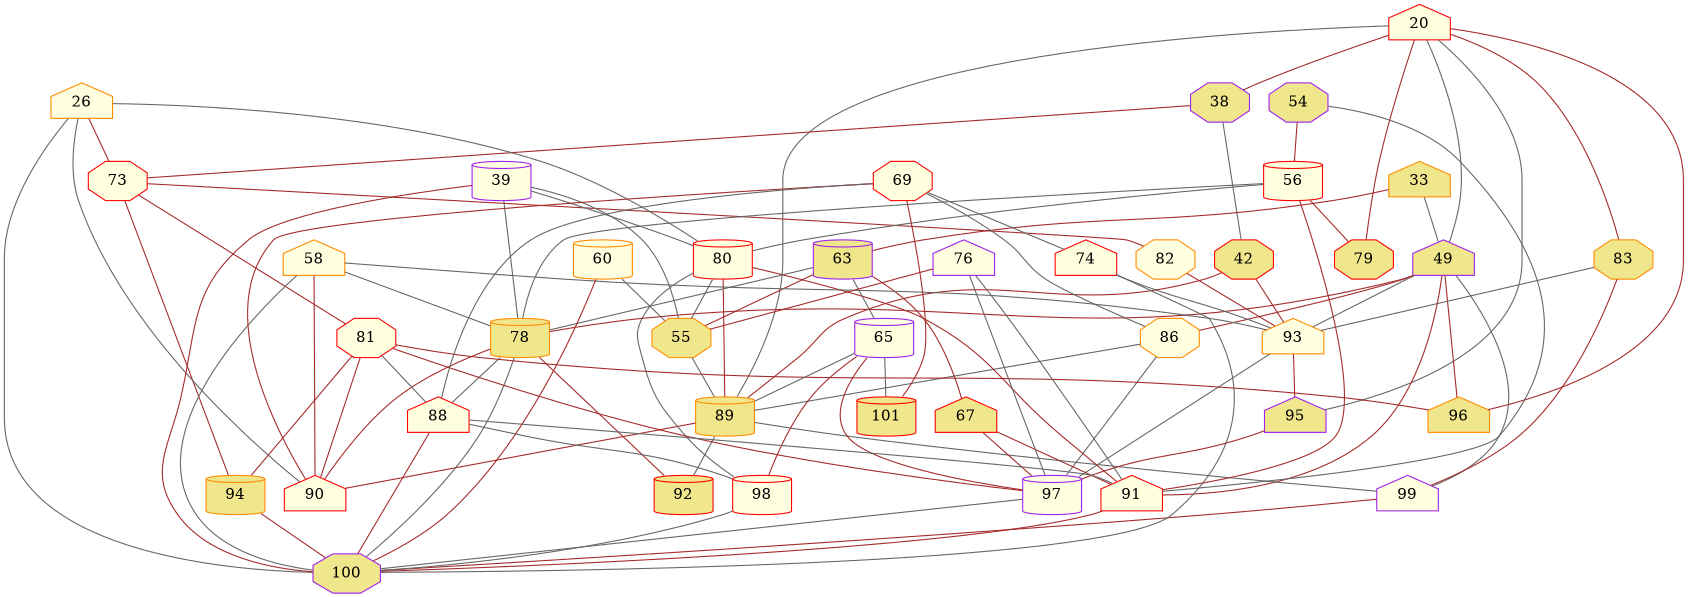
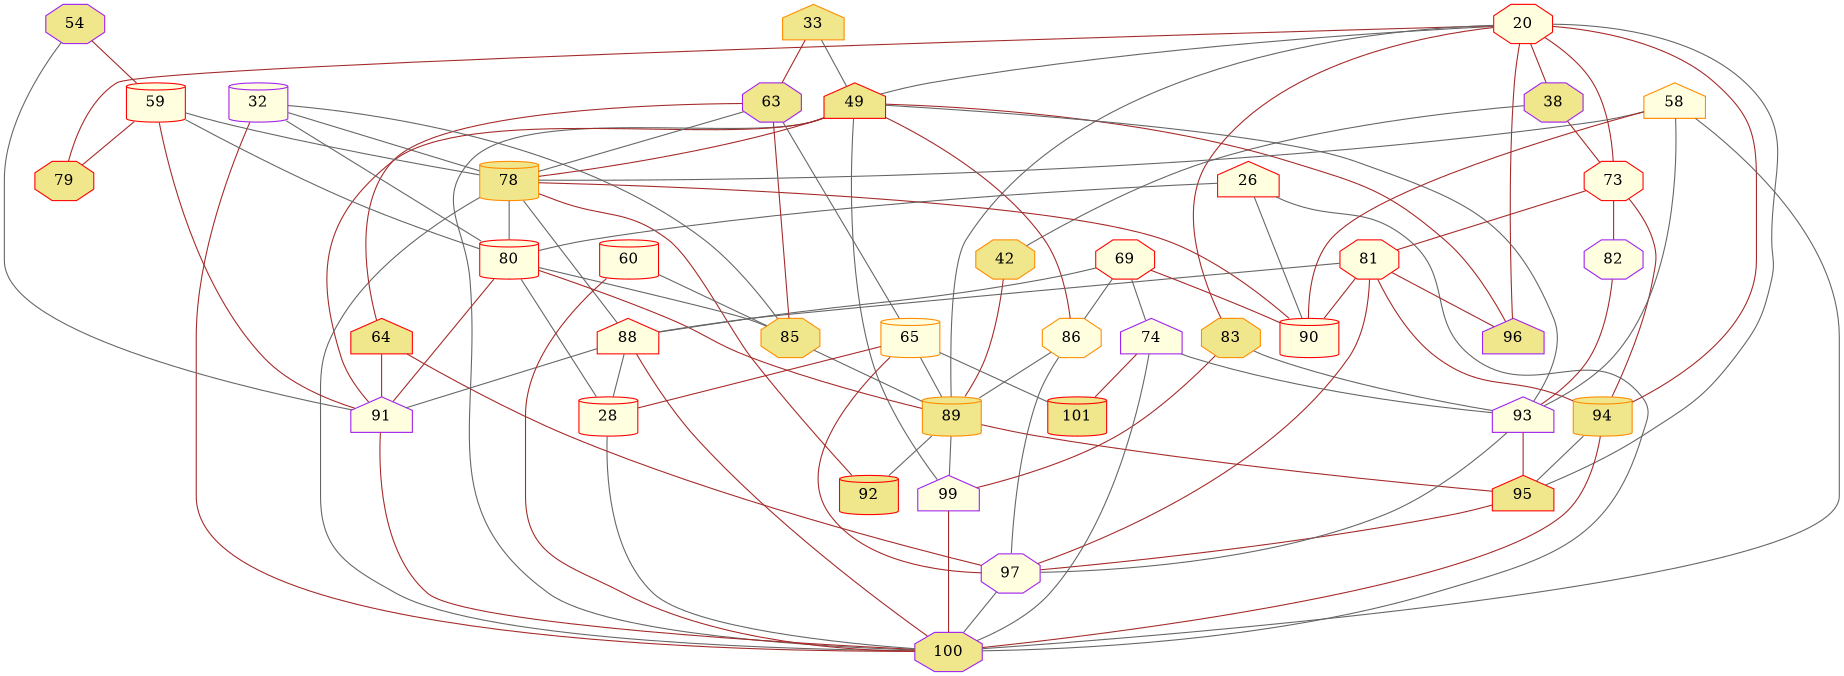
node "20": shape house -> octagon
node "26": color darkorange -> red
edge "26" -- "73": now "20" -- "73"
edge "20" -- "94": added
node "39": label "39" -> "32"
node "56": label "56" -> "59"
edge "78" -- "80": added
node "60": color darkorange -> red
node "63": shape cylinder -> octagon
node "76": removed
node "74": color red -> purple
node "82": color darkorange -> purple
node "42": color red -> darkorange
node "49": color purple -> red
edge "69" -- "101": now "74" -- "101"
edge "42" -- "93": removed
node "55": label "55" -> "85"
node "65": color purple -> darkorange
node "93": color darkorange -> purple
edge "49" -- "100": added
node "67": label "67" -> "64"
node "95": color purple -> red
node "96": color darkorange -> purple
edge "89" -- "90": now "89" -- "95"
edge "94" -- "95": added
node "90": shape house -> cylinder
node "98": label "98" -> "28"
node "97": shape cylinder -> octagon
node "91": color red -> purple
